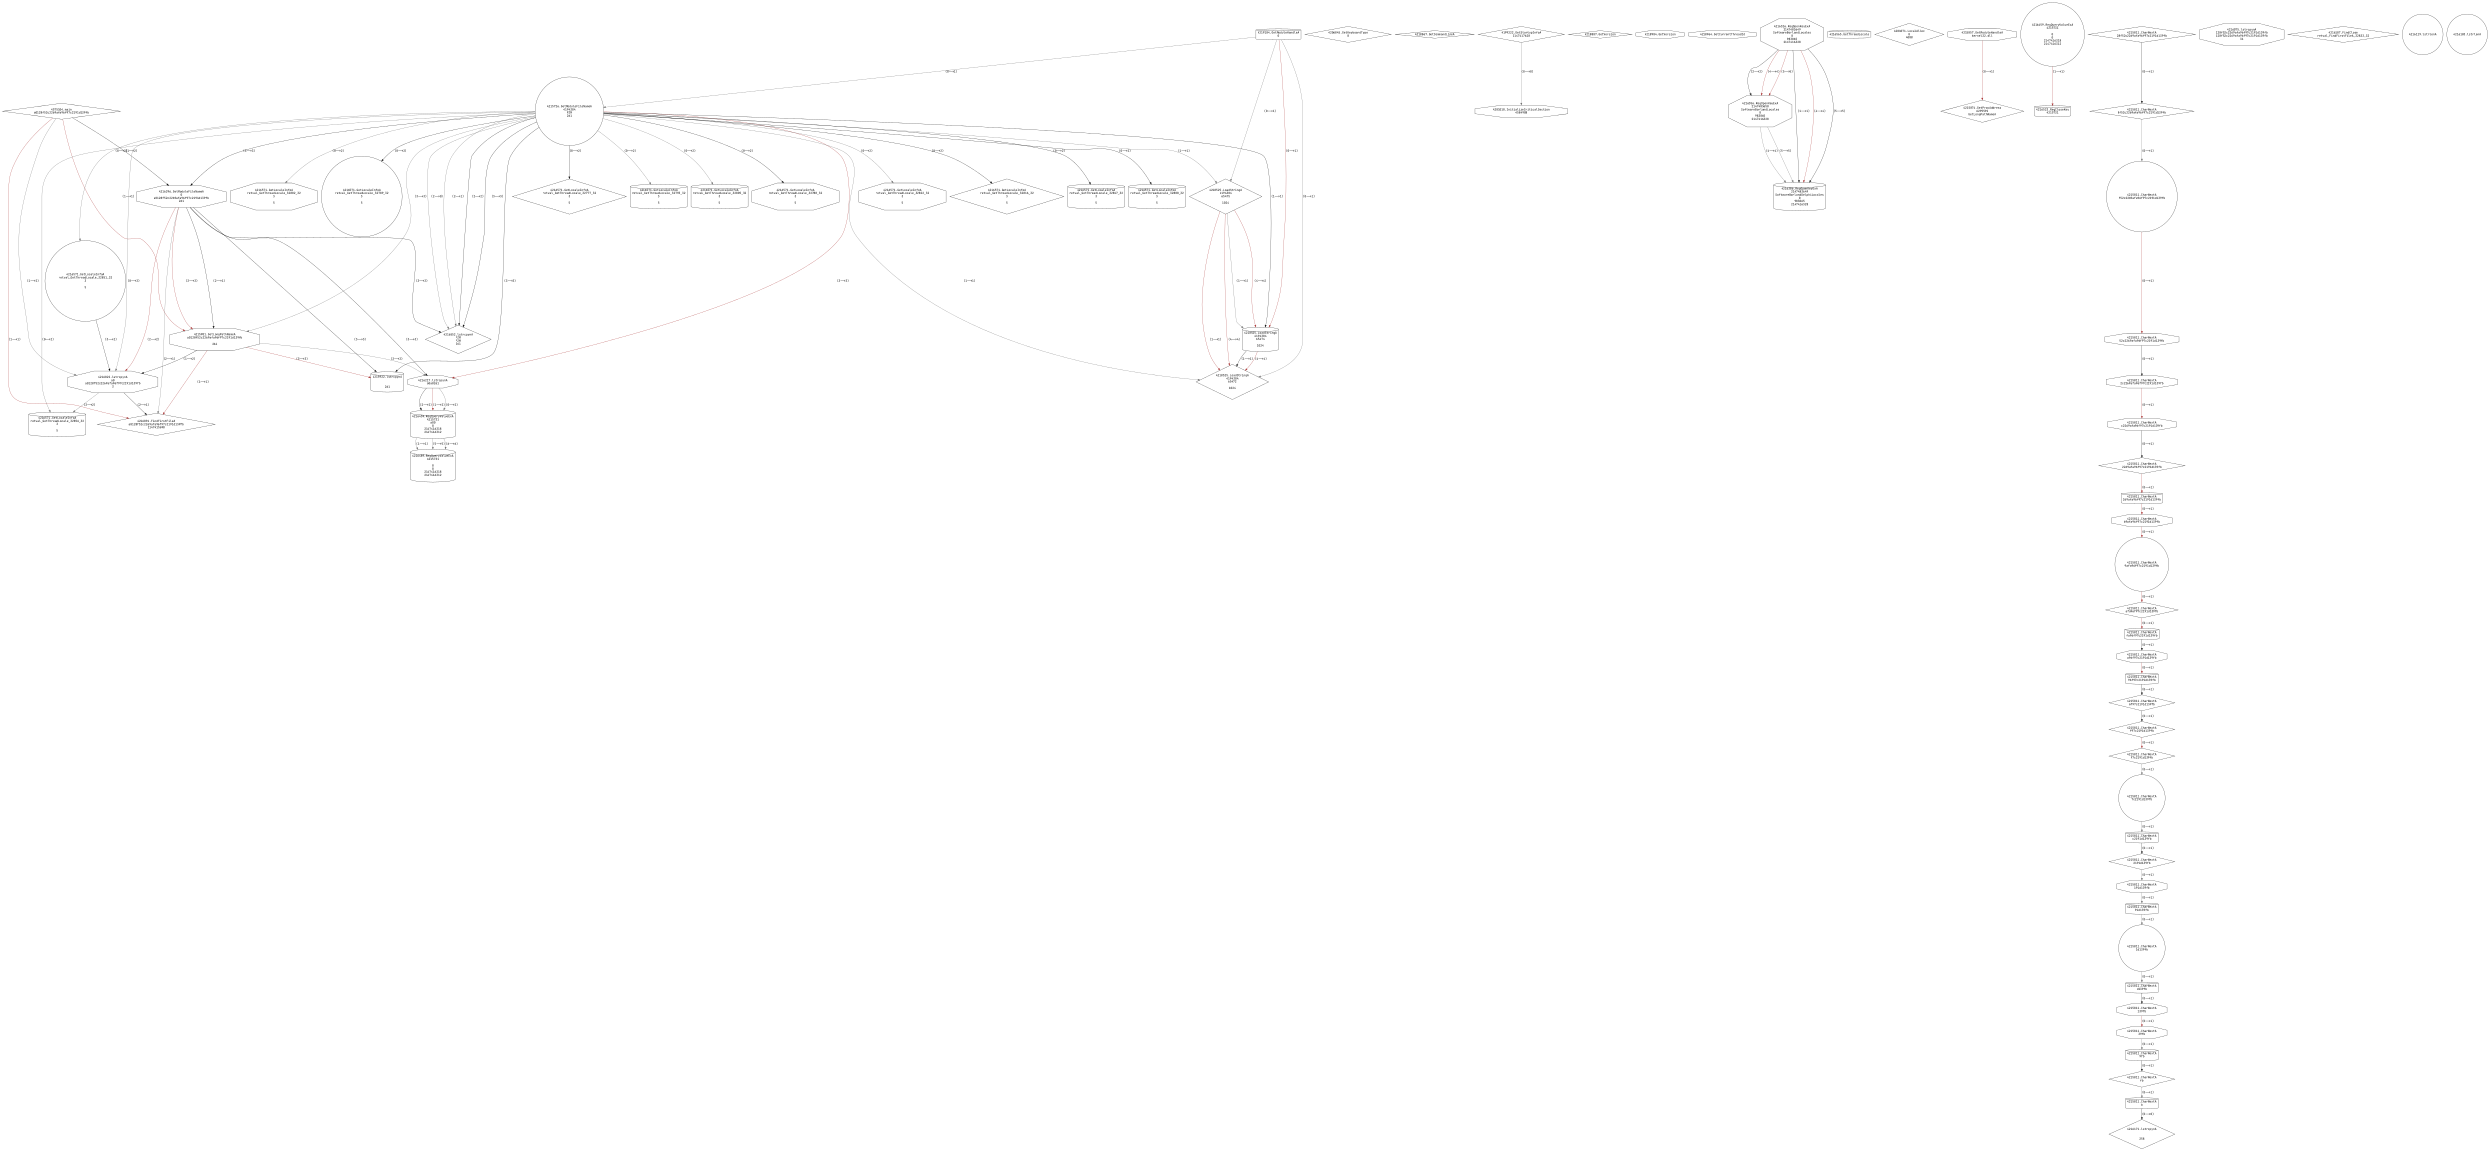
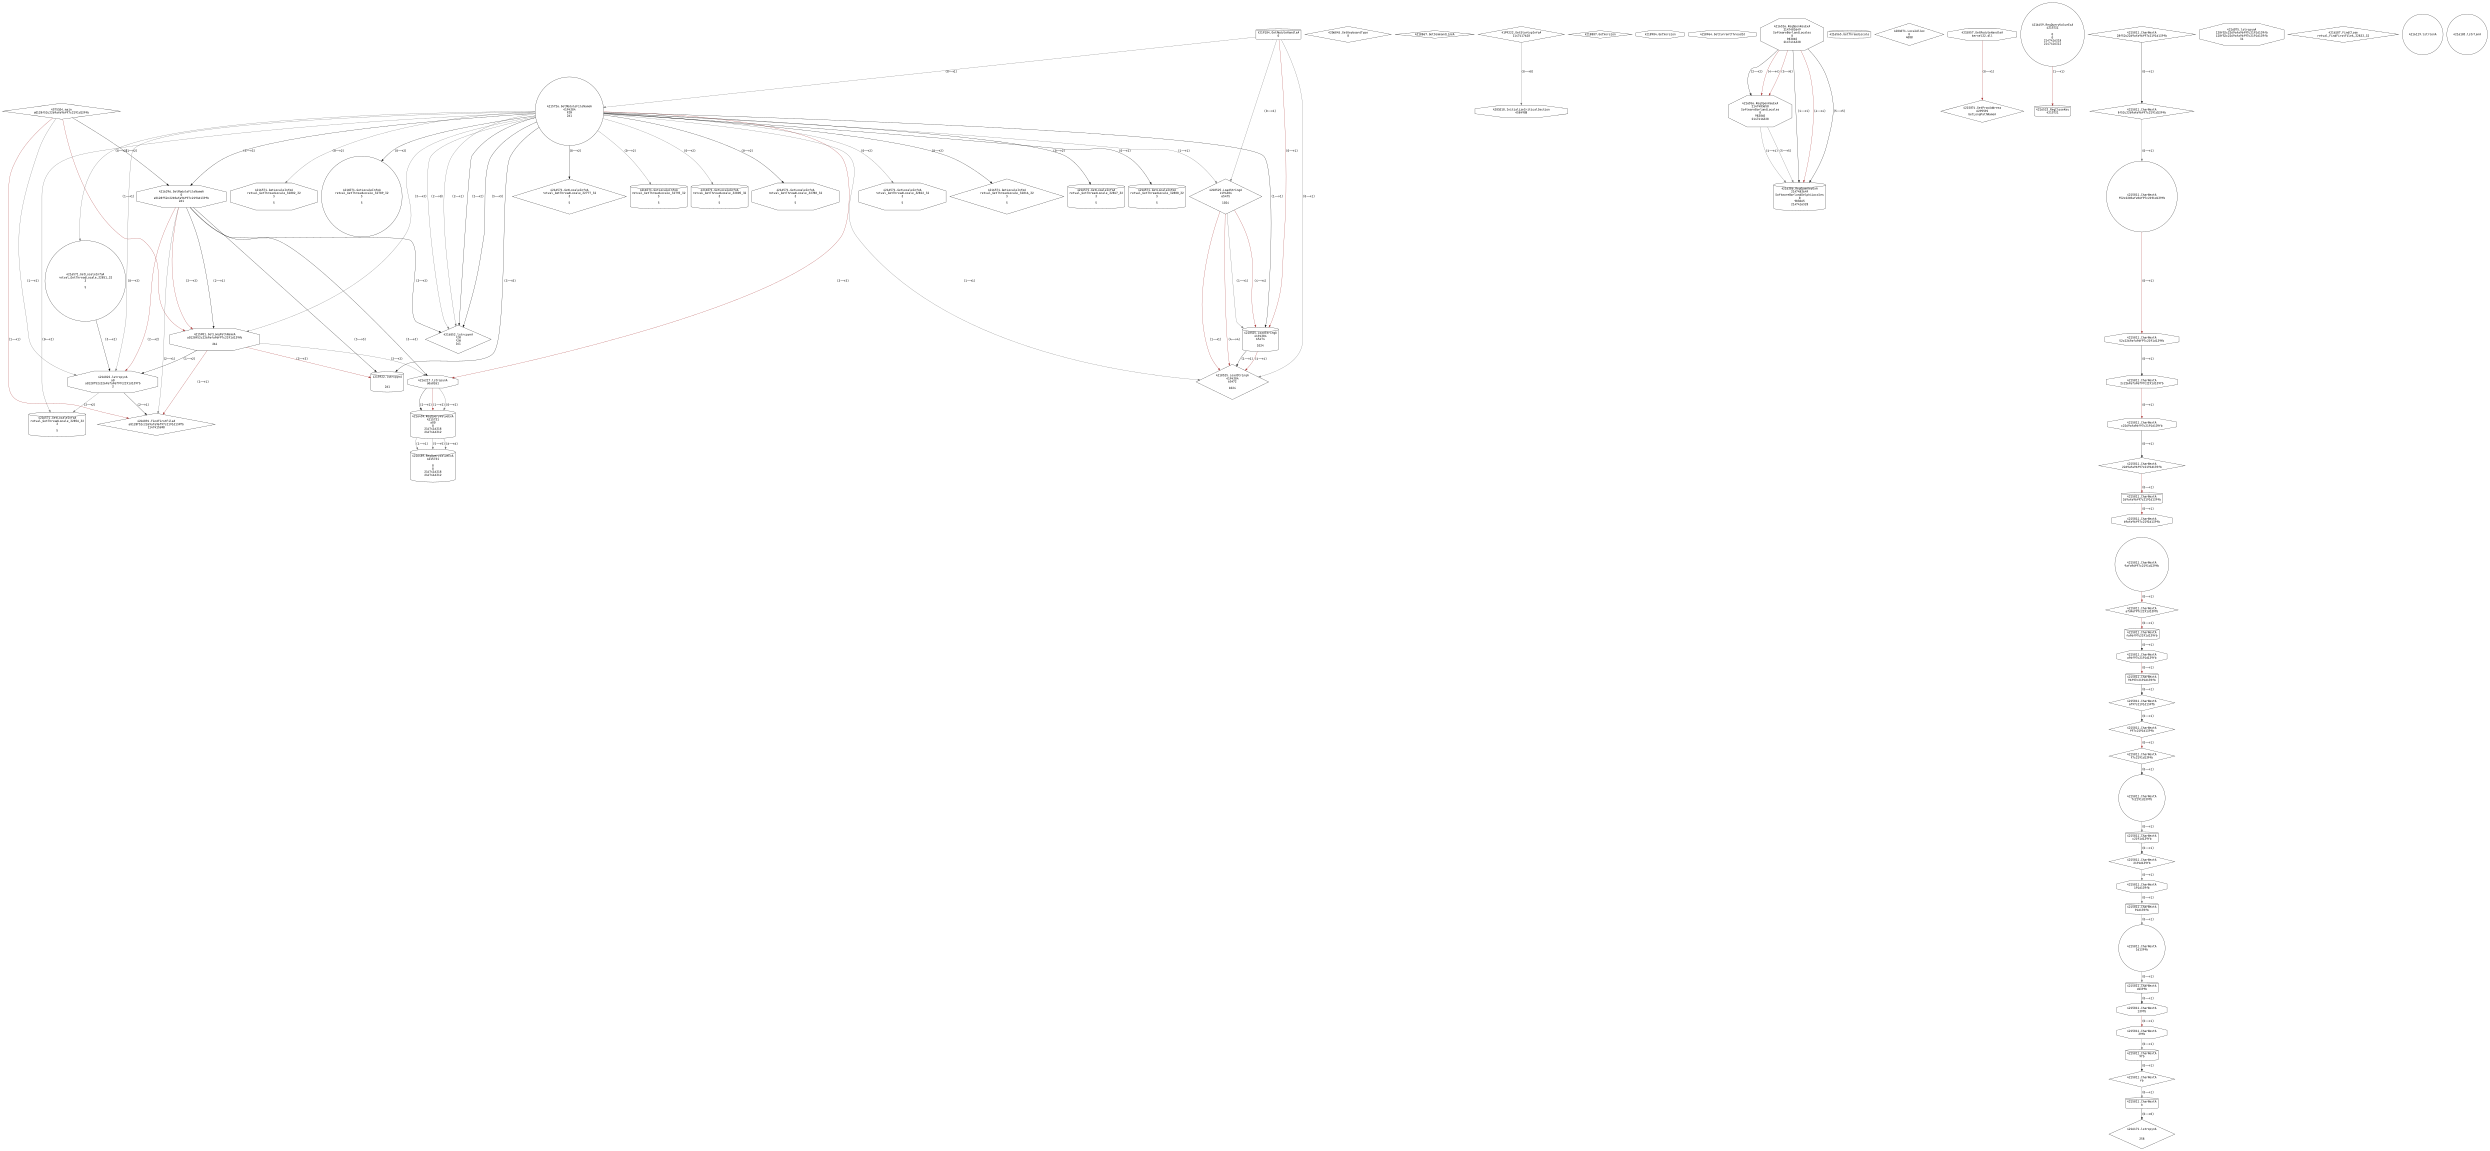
edge "4215811.CharNextA 69afa96f97c2191d139fb" -> "4215811.CharNextA 9afa96f97c2191d139fb": removed, label "(0-->1)"
edge "4215811.CharNextA 97c2191d139fb" -> "4215811.CharNextA 7c2191d139fb": color gray40 -> black
